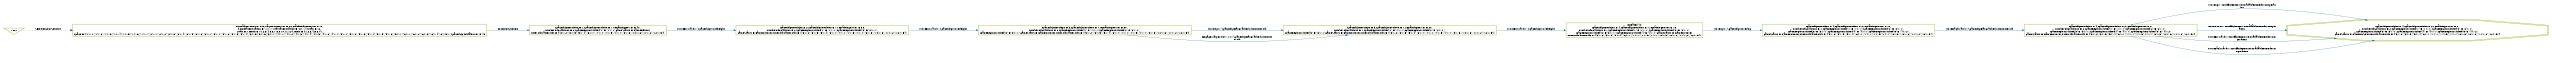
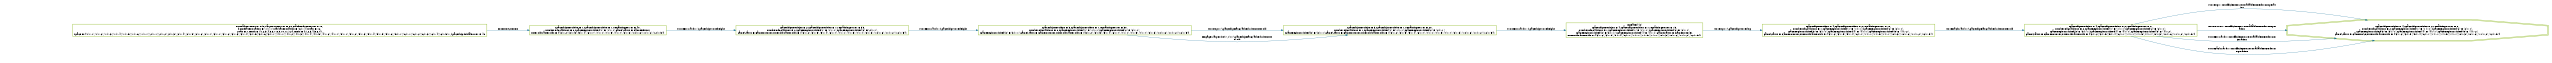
node "root": removed
